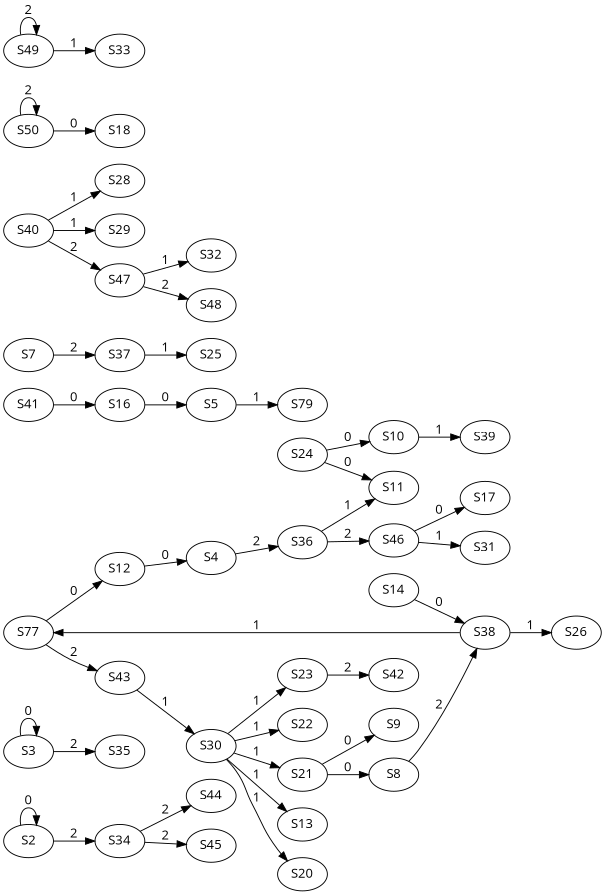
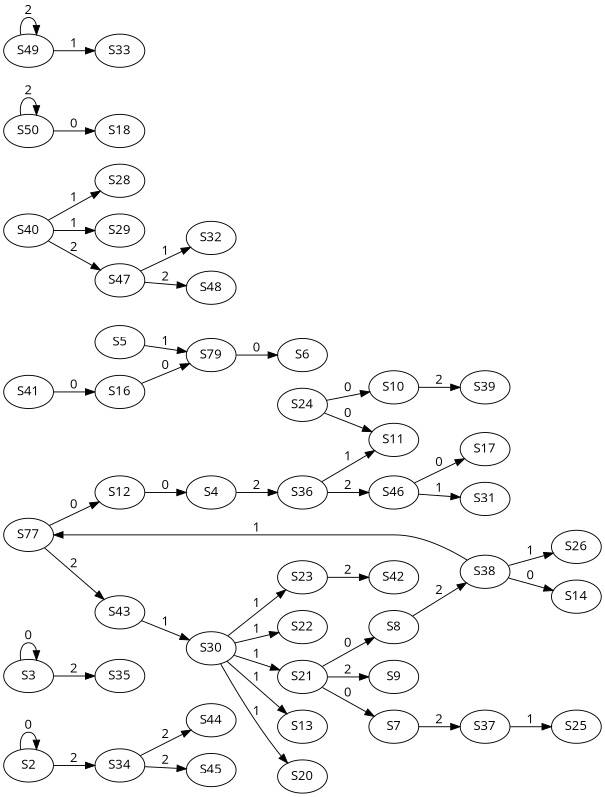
node "S6": added
edge "S16" -> "S5": now "S16" -> "S79"
edge "S10" -> "S39": label "1" -> "2"
edge "S14" -> "S38": reversed
edge "S21" -> "S7": added, label "0"
edge "S21" -> "S9": label "0" -> "2"
